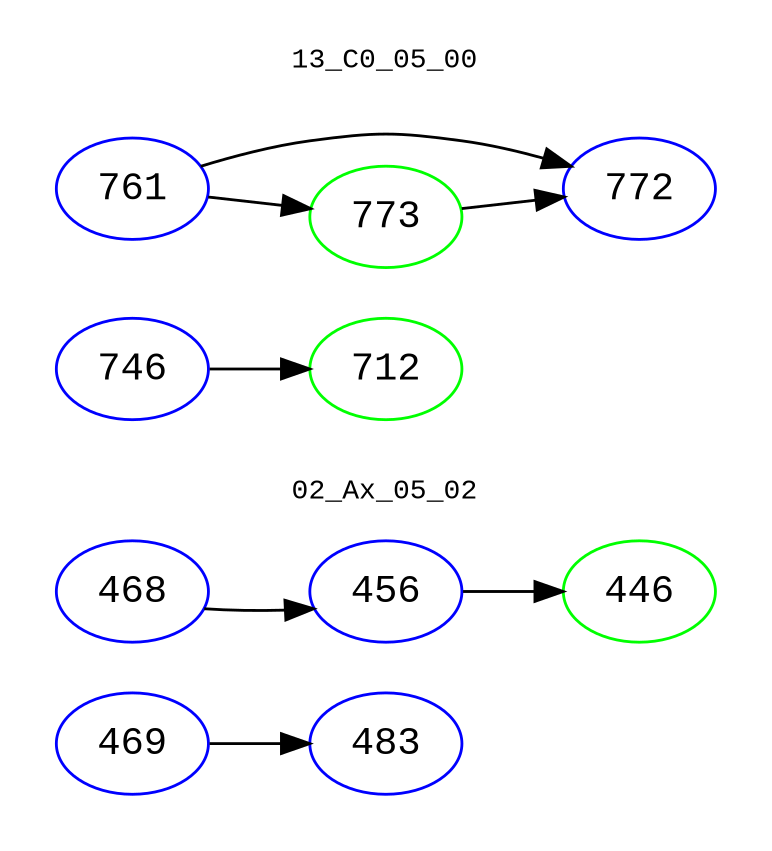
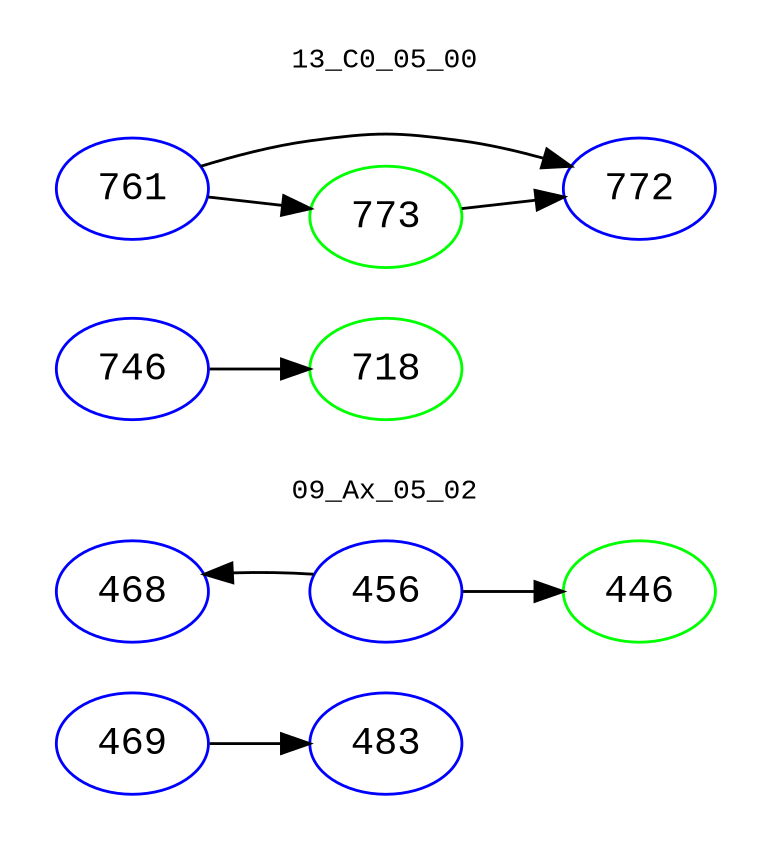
node "712": label "712" -> "718"
cluster "02_Ax_05_02": label "02_Ax_05_02" -> "09_Ax_05_02"
edge "468" -> "456": reversed
